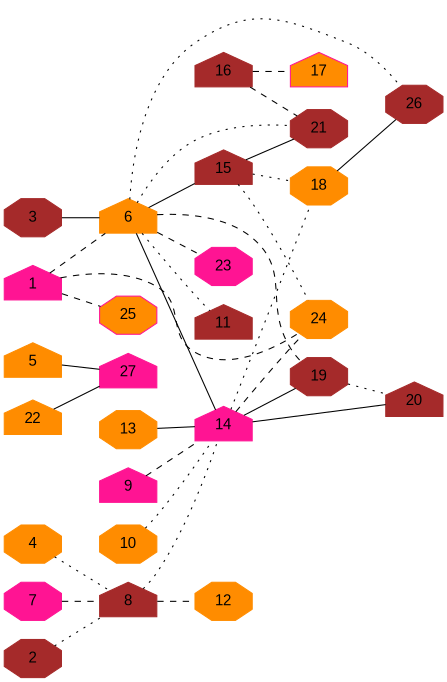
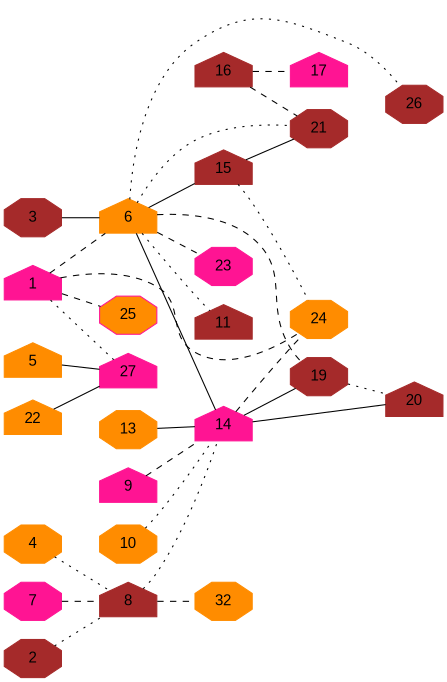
node "17": fillcolor darkorange -> deeppink
node "18": removed
edge "1" -- "27": added
node "12": label "12" -> "32"
